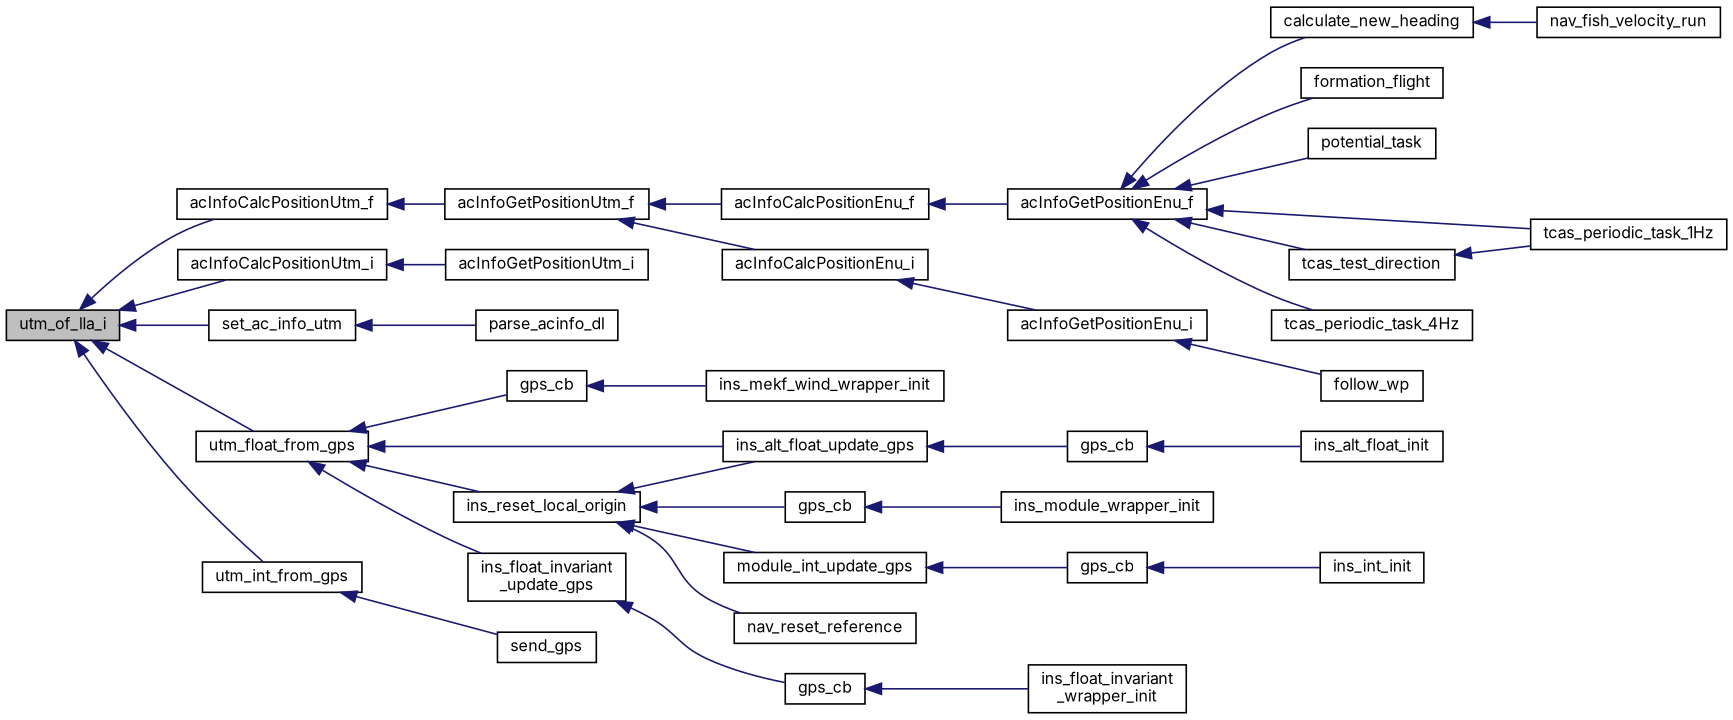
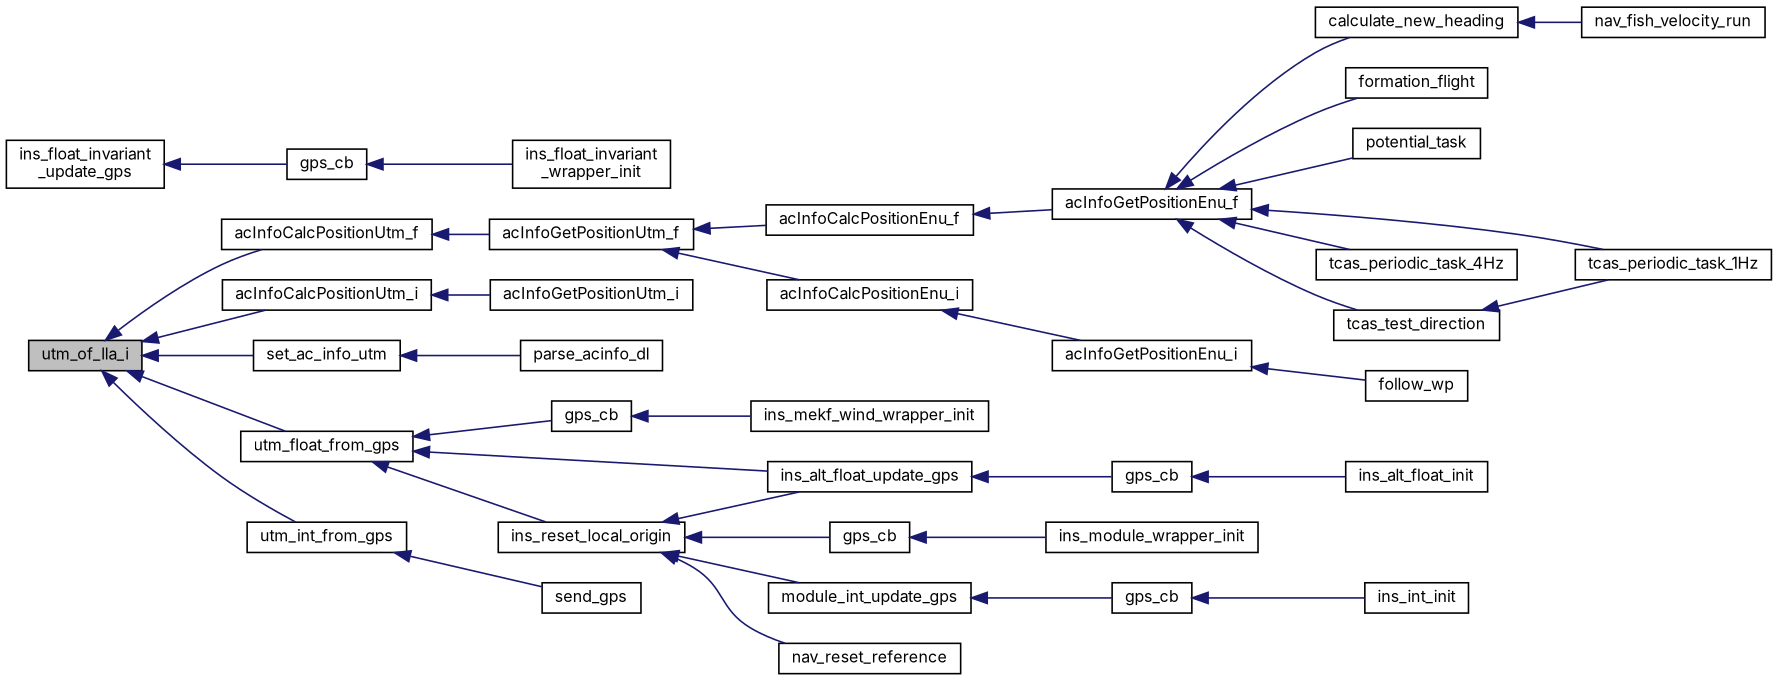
edge "ins_float_invariant _update_gps" -> "utm_float_from_gps": removed
